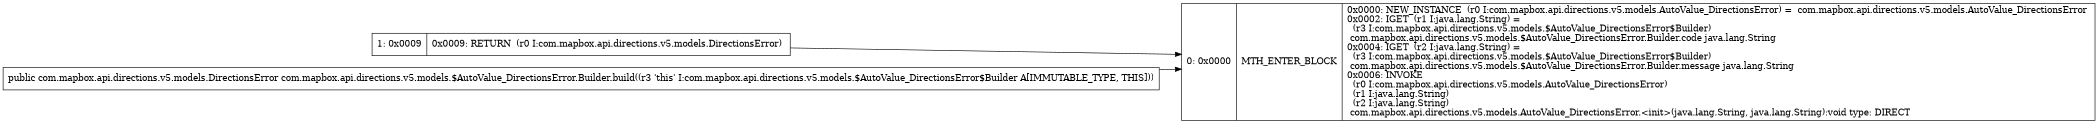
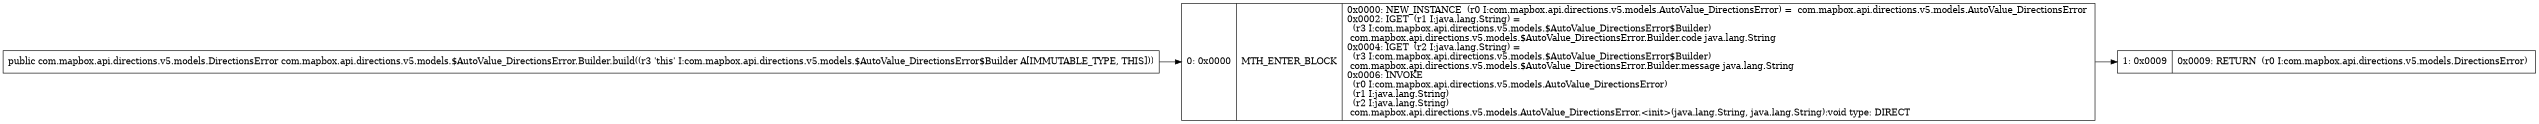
edge "1: 0x0009" -> "0: 0x0000": reversed
